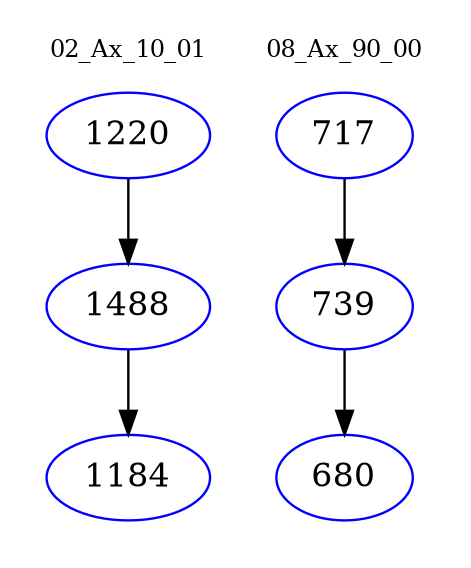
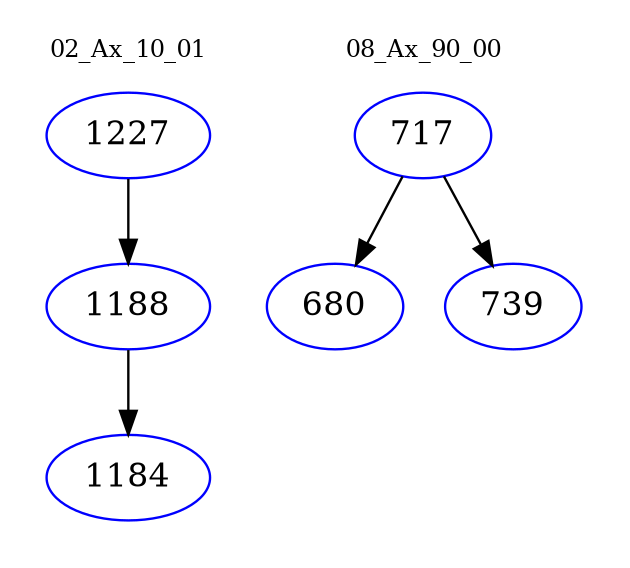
node "1220": label "1220" -> "1227"
node "1488": label "1488" -> "1188"
edge "739" -> "680": now "717" -> "680"
